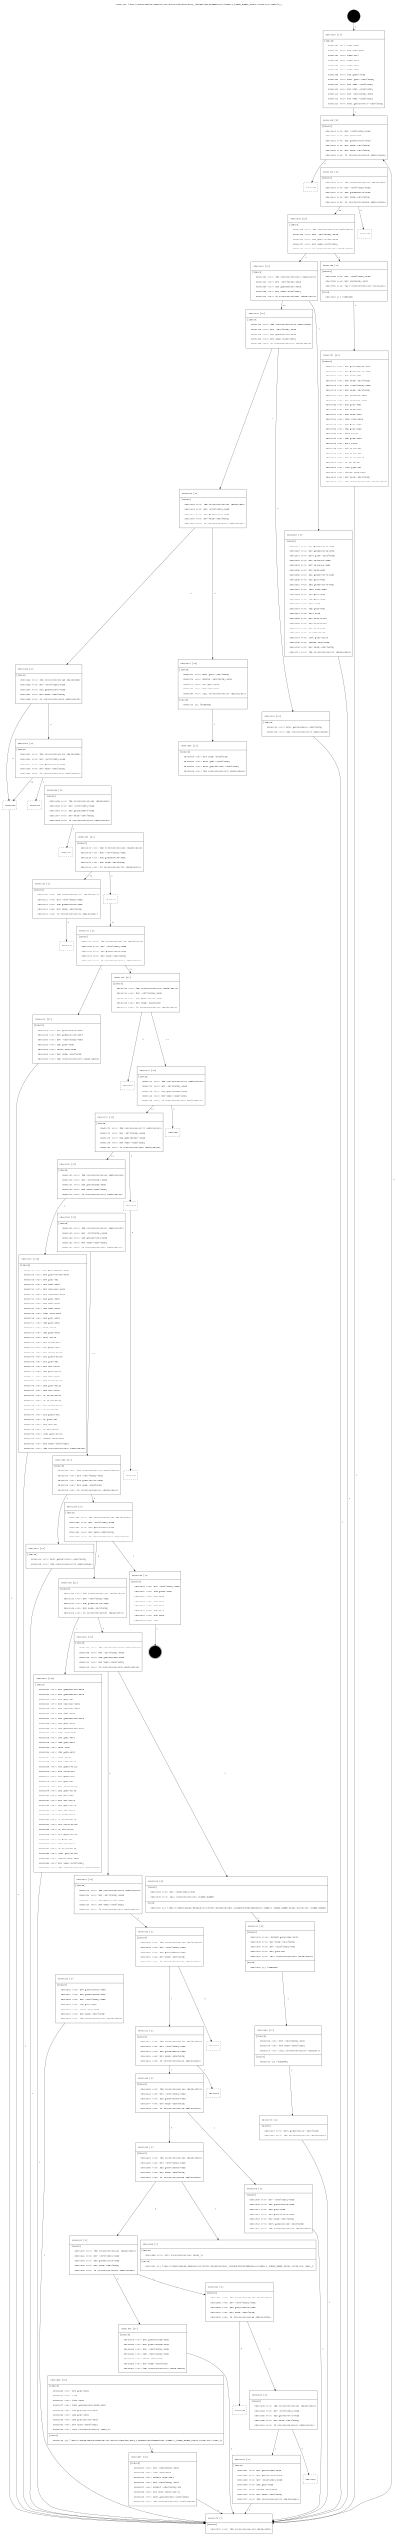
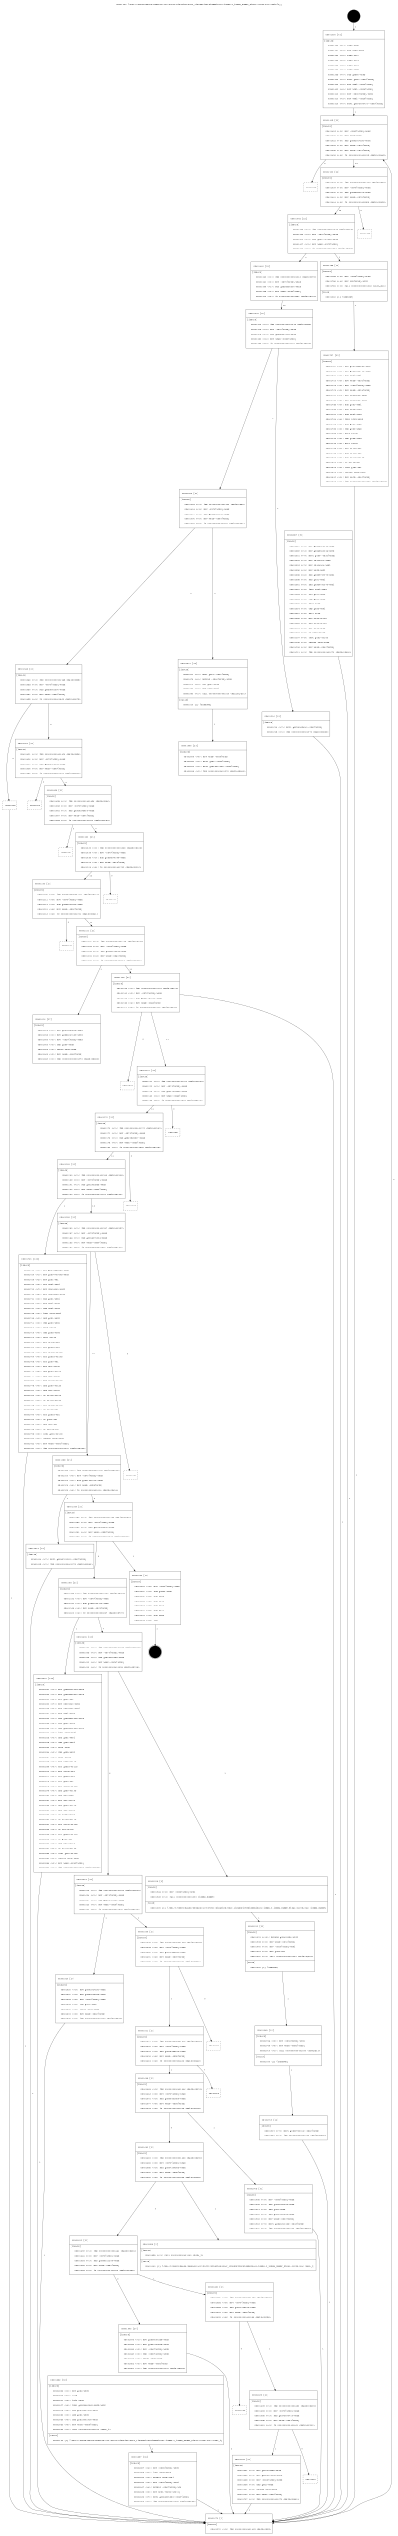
edge "0x40141d [23]" -> "0x401434 [22]": added, label "16"
edge "0x401460 [22]" -> "0x401bb7 [95]": removed, label "1"
edge "0x4014c1 [25]" -> "0x401a6b": now "0x4014c1 [25]" -> "0x4014da [25]"
edge "0x4014da [25]" -> "0x4014f3 [25]": added, label "12"
edge "0x40170c" -> "0x401525 [25]": now "0x40150c [25]" -> "0x401525 [25]"
edge "0x401589 [25]" -> "0x4015a2 [25]": added, label "10"
edge "0x401b1b" -> "0x401965": now "0x4015a2 [25]" -> "0x401965"
edge "0x401856 [27]" -> "0x401c70 [5]": now "0x40153e [25]" -> "0x401c70 [5]"
edge "0x40161f [25]" -> "0x401820 [27]": added, label "1"
